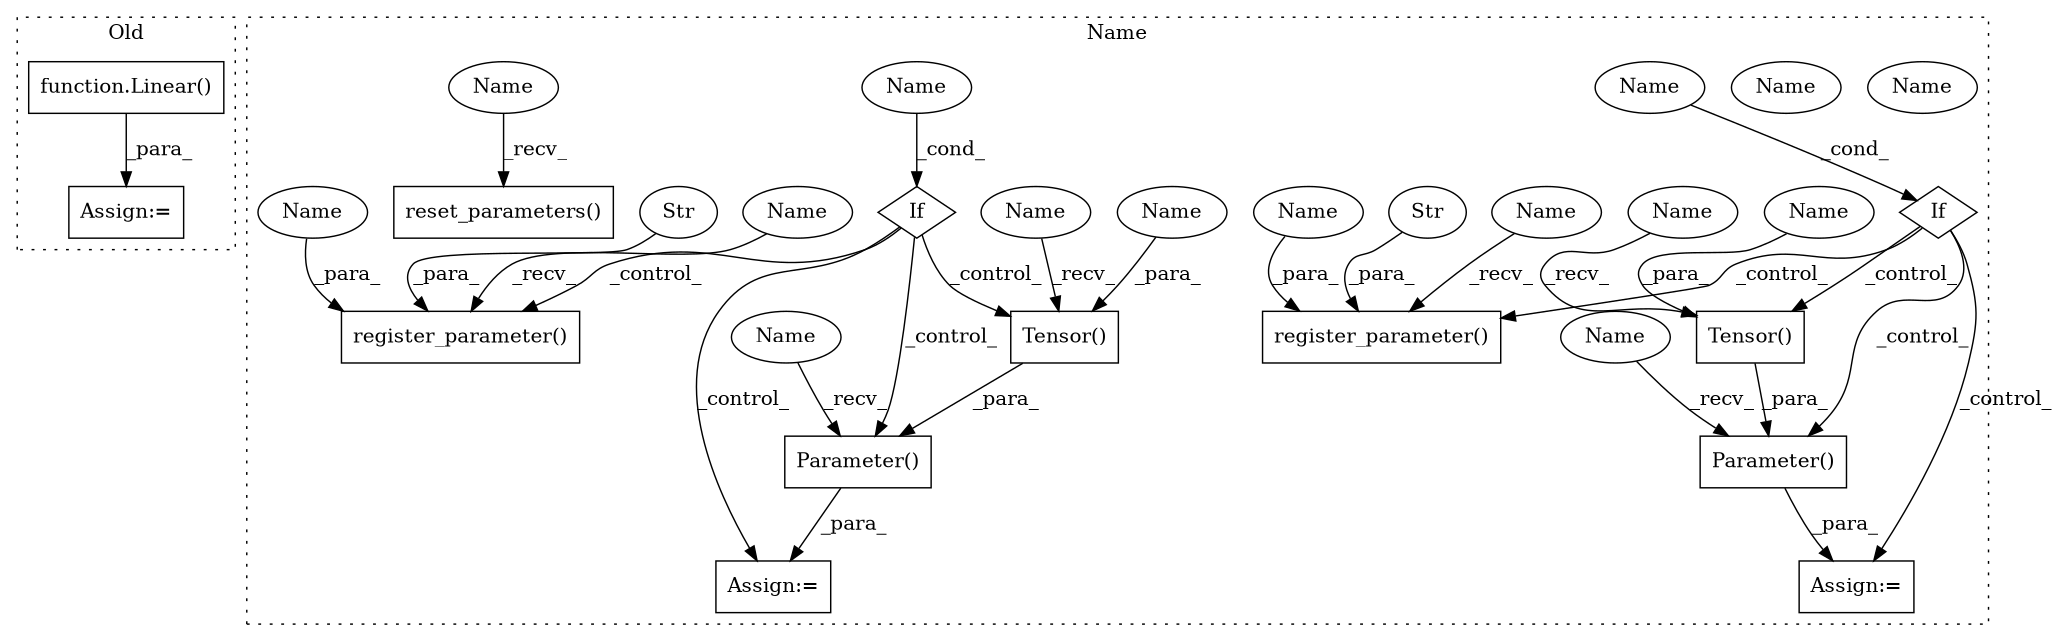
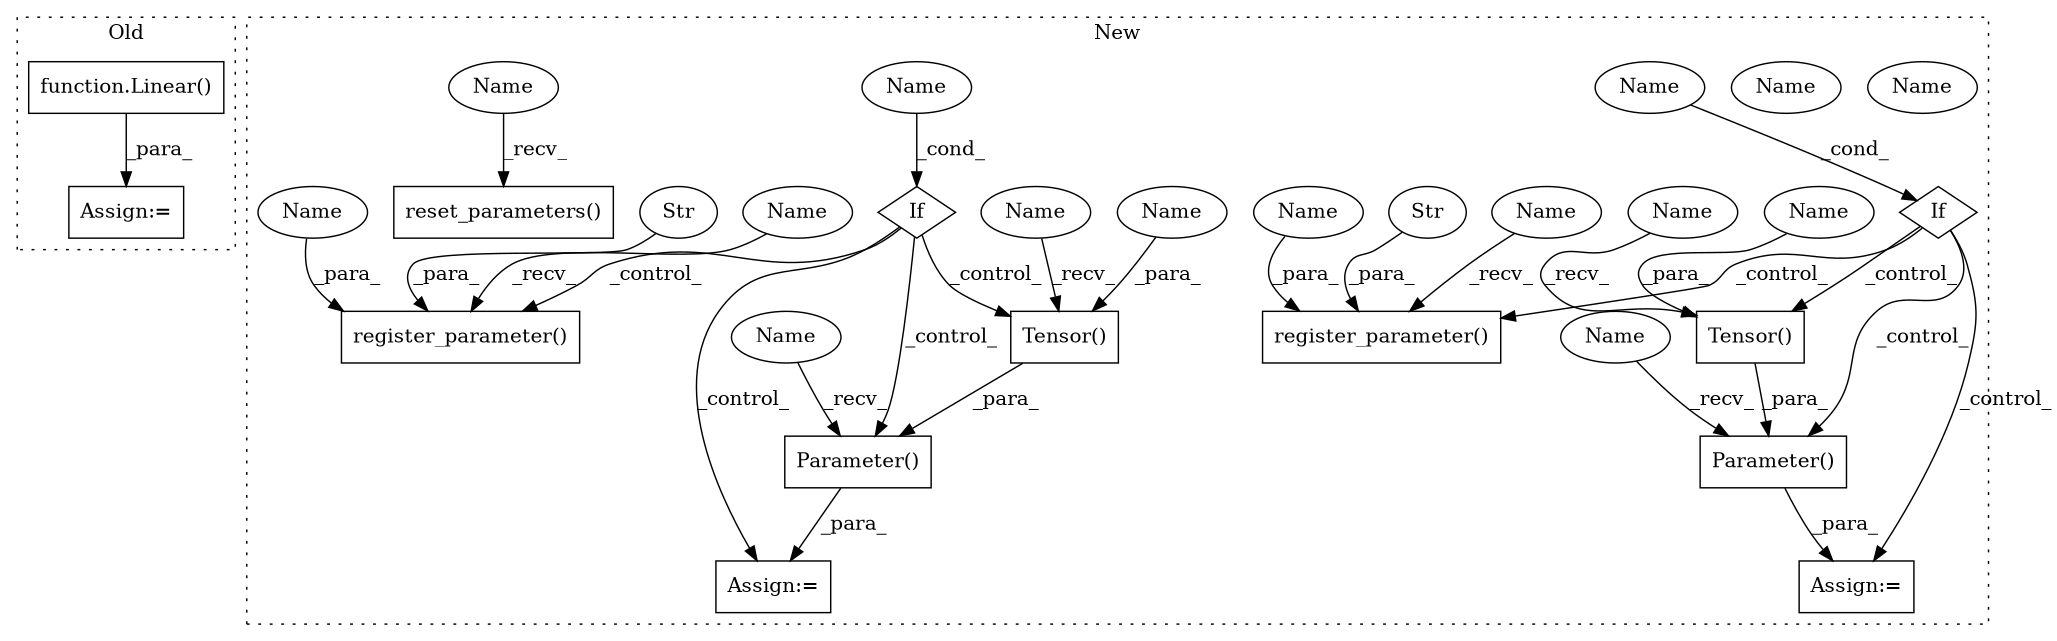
cluster "Name": label "Name" -> "New"
